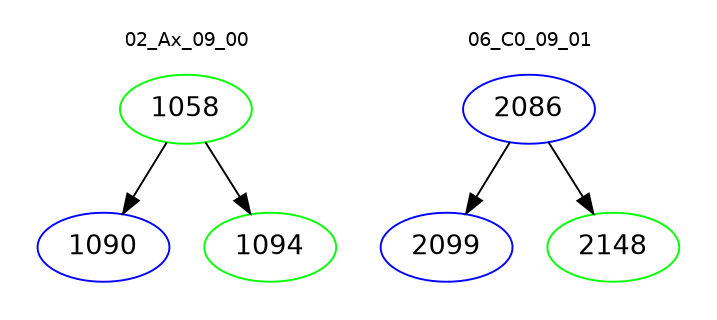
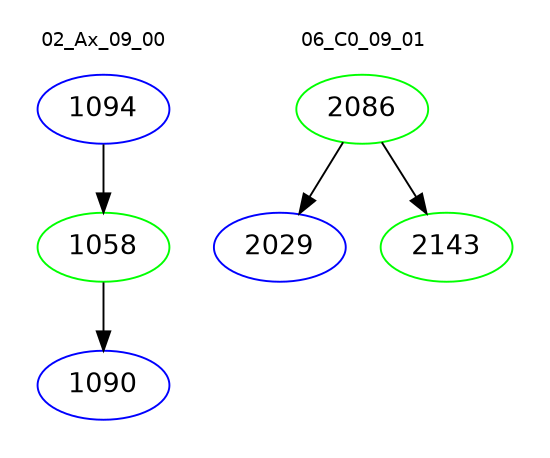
node "2086": color blue -> green
edge "1058" -> "1094": reversed
node "1094": color green -> blue
node "2099": label "2099" -> "2029"
node "2148": label "2148" -> "2143"
